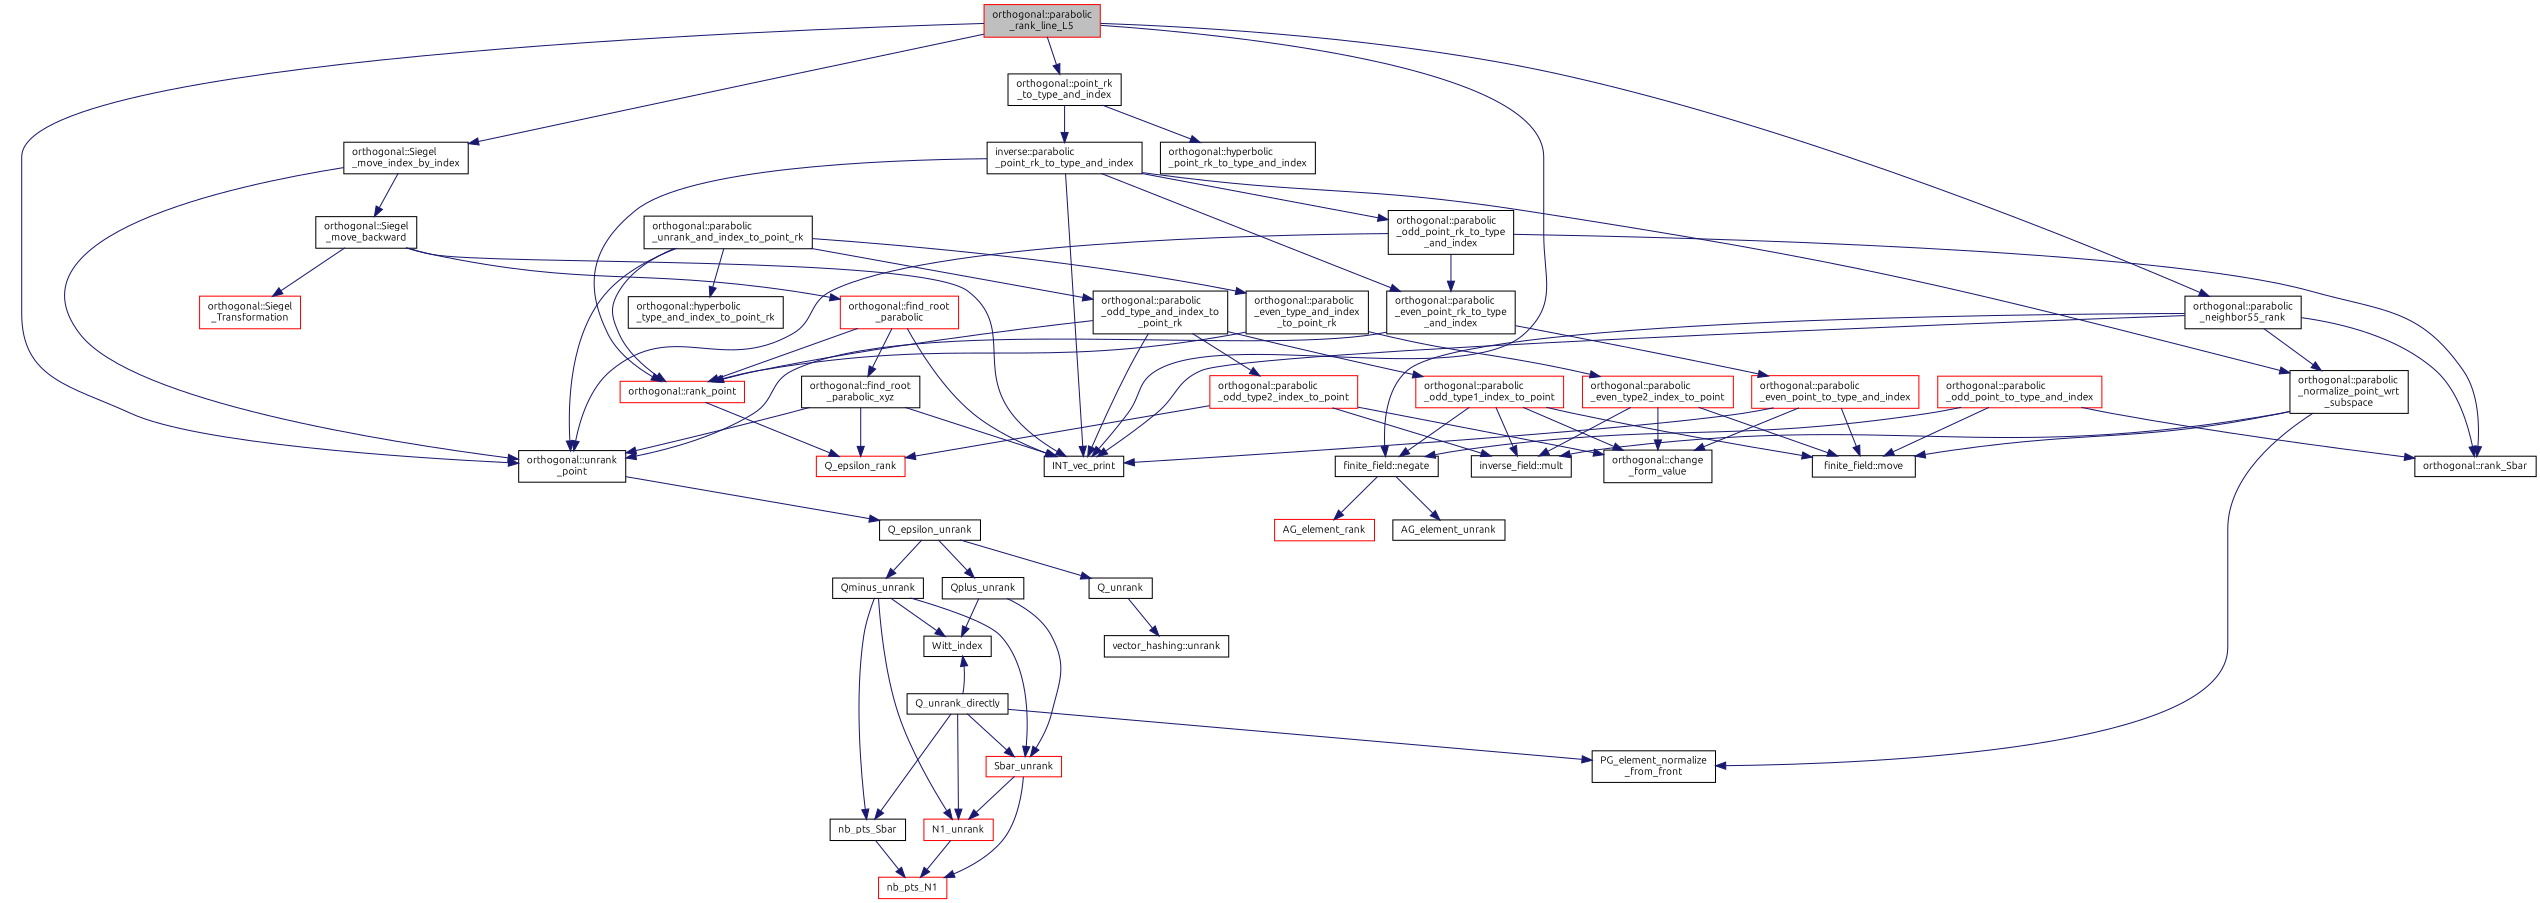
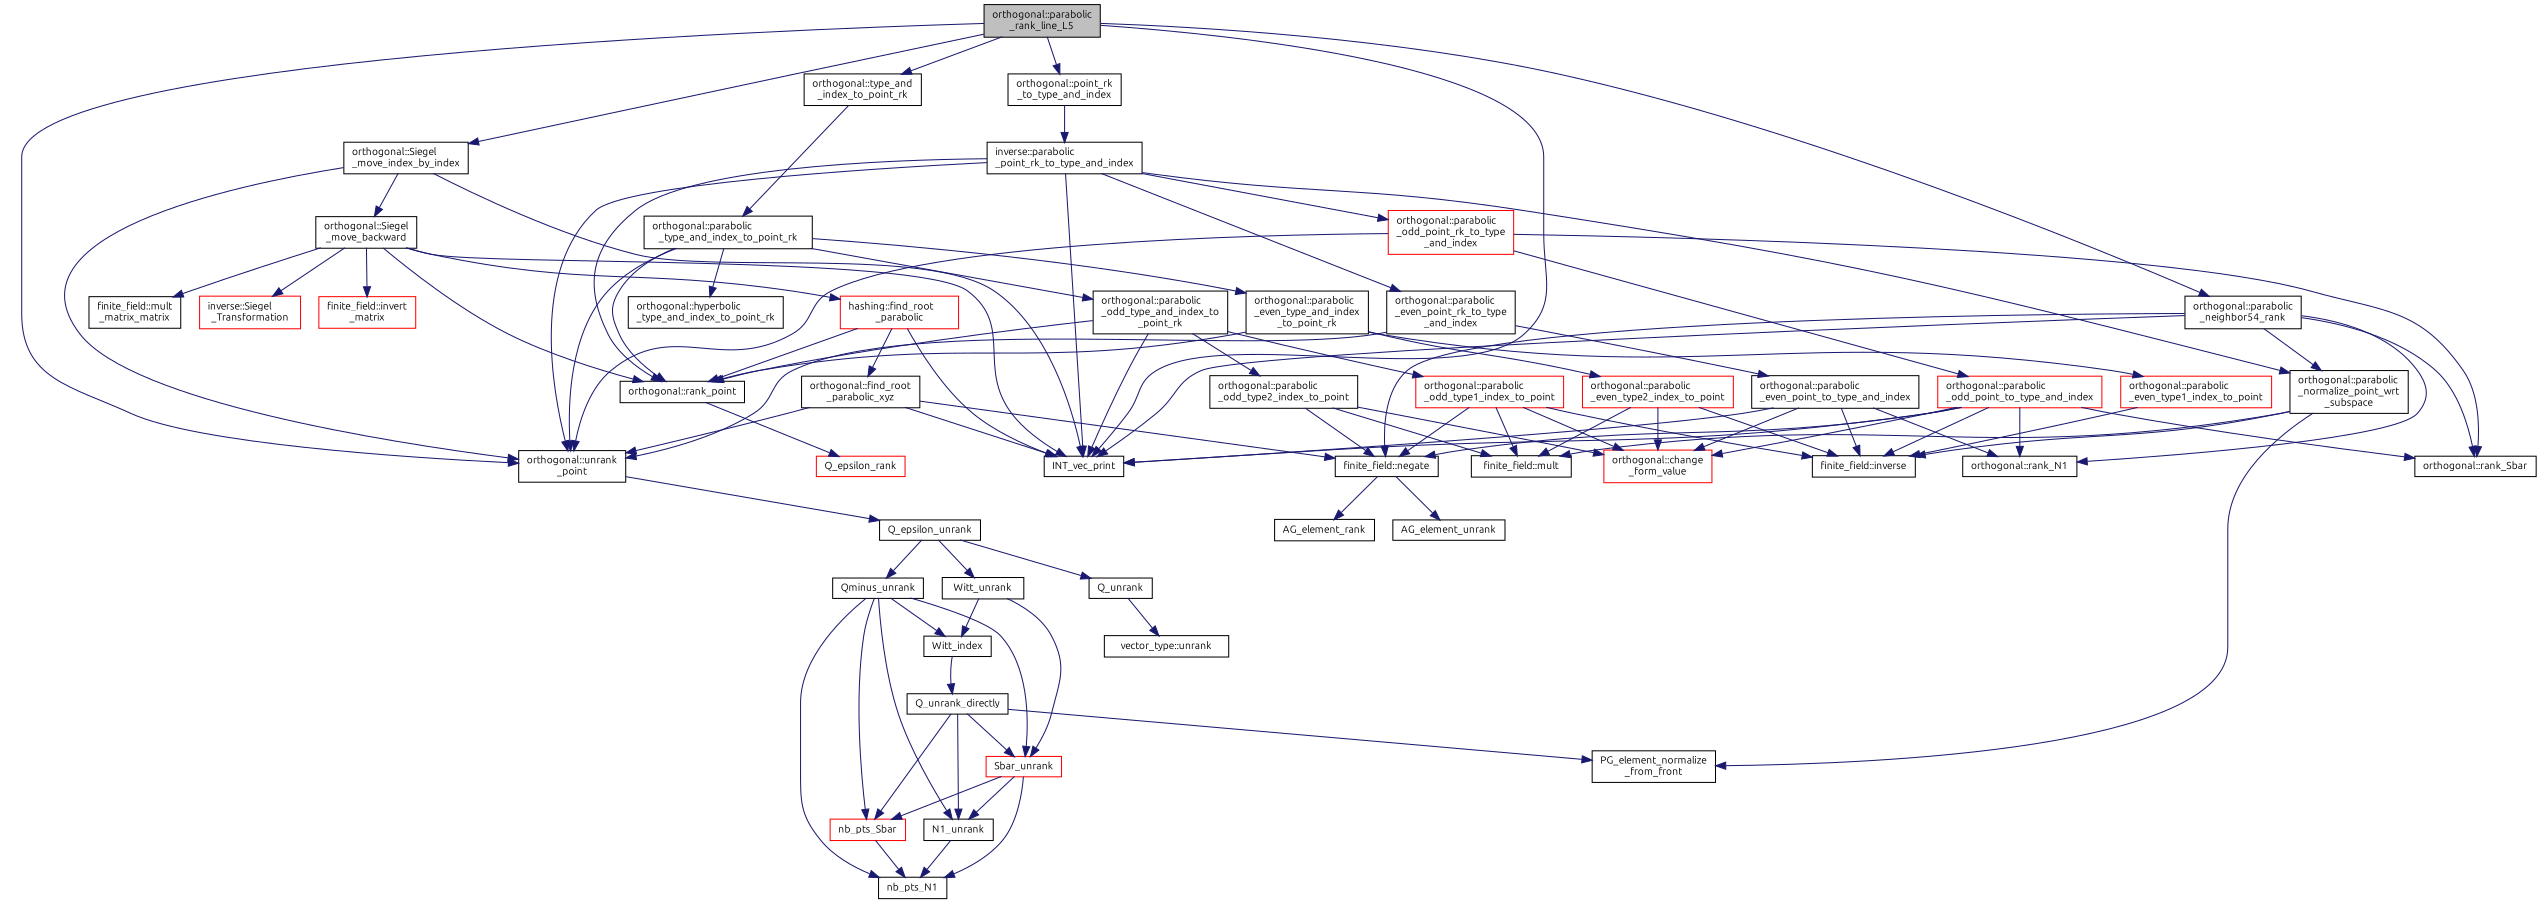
node "orthogonal::parabolic _rank_line_L5": color red -> black
node "orthogonal::type_and _index_to_point_rk": added
node "orthogonal::hyperbolic _point_rk_to_type_and_index": removed
edge "inverse::parabolic _point_rk_to_type_and_index" -> "orthogonal::unrank _point": added
node "orthogonal::parabolic _unrank_and_index_to_point_rk": label "orthogonal::parabolic _unrank_and_index_to_point_rk" -> "orthogonal::parabolic _type_and_index_to_point_rk"
node "orthogonal::parabolic _odd_point_rk_to_type _and_index": color black -> red
edge "orthogonal::Siegel _move_index_by_index" -> "INT_vec_print": added
edge "orthogonal::parabolic _odd_point_rk_to_type _and_index" -> "orthogonal::parabolic _even_point_rk_to_type _and_index": now "orthogonal::parabolic _odd_point_rk_to_type _and_index" -> "orthogonal::parabolic _odd_point_to_type_and_index"
node "finite_field::mult _matrix_matrix": added
node "orthogonal::Siegel _Transformation": label "orthogonal::Siegel _Transformation" -> "inverse::Siegel _Transformation"
node "finite_field::invert _matrix": added
node "orthogonal::find_root _parabolic": label "orthogonal::find_root _parabolic" -> "hashing::find_root _parabolic"
node "orthogonal::parabolic _neighbor55_rank": label "orthogonal::parabolic _neighbor55_rank" -> "orthogonal::parabolic _neighbor54_rank"
edge "orthogonal::Siegel _move_backward" -> "orthogonal::rank_point": added
node "orthogonal::rank_point": color red -> black
node "orthogonal::parabolic _odd_type2_index_to_point": color red -> black
node "orthogonal::parabolic _even_point_to_type_and_index": color red -> black
node "orthogonal::parabolic _even_type1_index_to_point": added
edge "orthogonal::find_root _parabolic_xyz" -> "Q_epsilon_rank": now "orthogonal::find_root _parabolic_xyz" -> "finite_field::negate"
edge "orthogonal::parabolic _odd_type2_index_to_point" -> "Q_epsilon_rank": now "orthogonal::parabolic _odd_type2_index_to_point" -> "finite_field::negate"
edge "orthogonal::parabolic _odd_point_to_type_and_index" -> "orthogonal::change _form_value": added
edge "orthogonal::parabolic _odd_point_to_type_and_index" -> "INT_vec_print": added
node "inverse_field::mult": label "inverse_field::mult" -> "finite_field::mult"
node "orthogonal::change _form_value": color black -> red
node "finite_field::move": label "finite_field::move" -> "finite_field::inverse"
node "orthogonal::rank_N1": added
node "AG_element_rank": color red -> black
node "Qplus_unrank": label "Qplus_unrank" -> "Witt_unrank"
node "vector_hashing::unrank": label "vector_hashing::unrank" -> "vector_type::unrank"
edge "Q_unrank_directly" -> "Witt_index": reversed
edge "Qminus_unrank" -> "nb_pts_N1": added
edge "Sbar_unrank" -> "nb_pts_Sbar": added
node "nb_pts_Sbar": color black -> red
node "N1_unrank": color red -> black
node "nb_pts_N1": color red -> black
